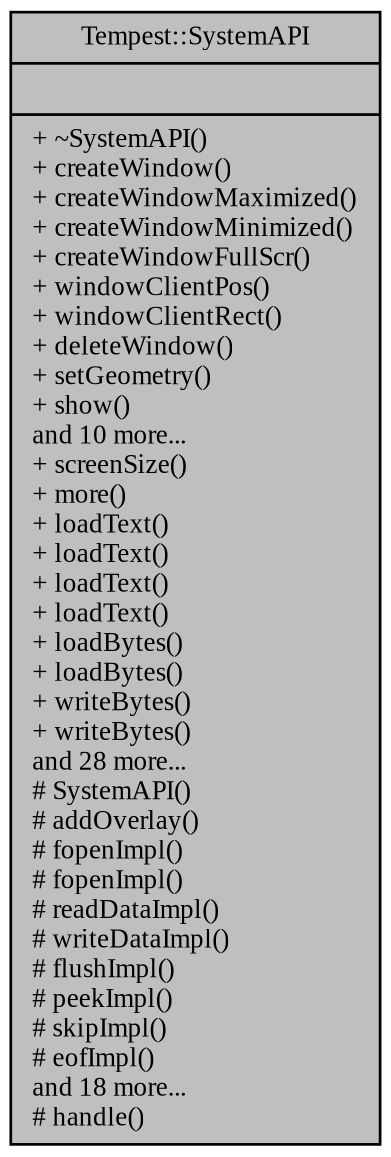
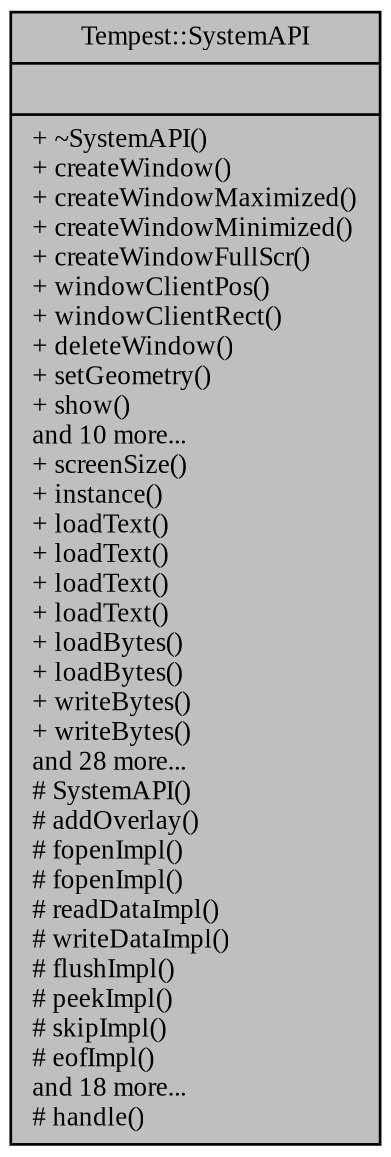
node "Tempest::SystemAPI": text "+ more()" -> "+ instance()"
